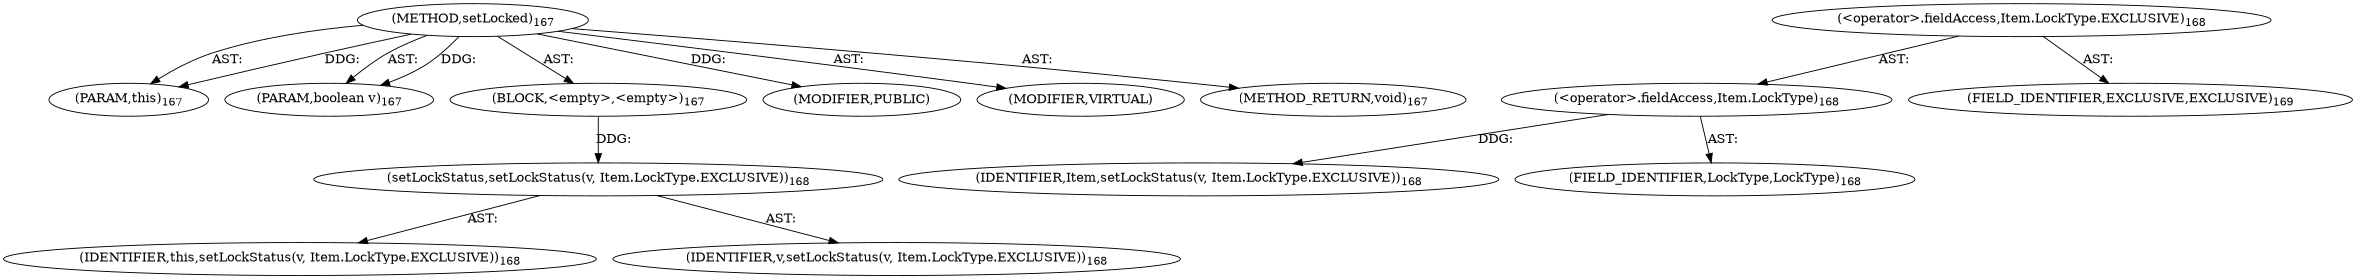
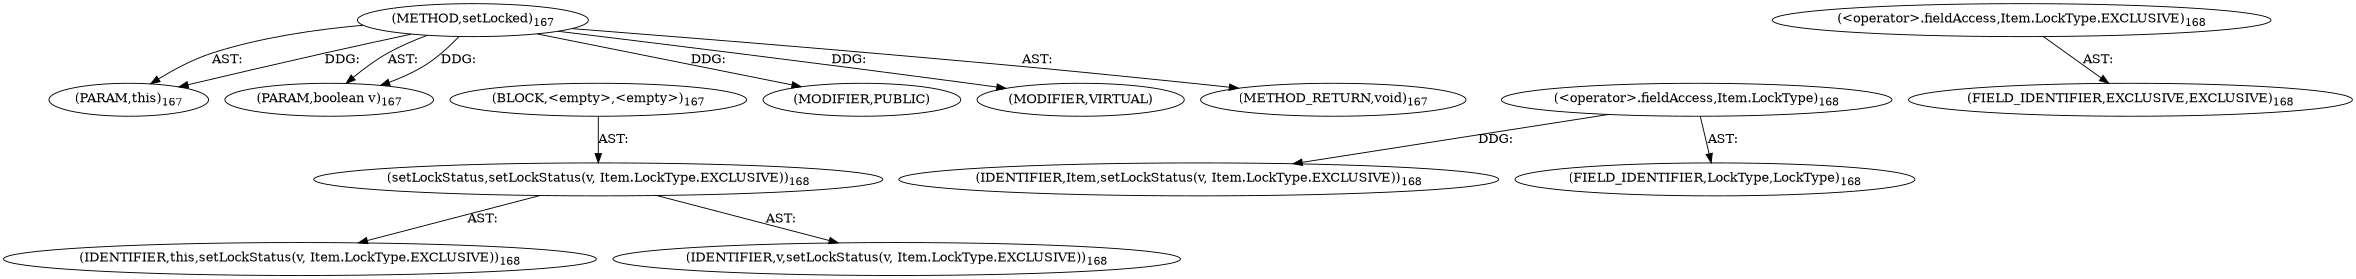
edge "(METHOD,setLocked)" -> "(BLOCK,<empty>,<empty>)": removed, label "AST:"
edge "(<operator>.fieldAccess,Item.LockType.EXCLUSIVE)" -> "(<operator>.fieldAccess,Item.LockType)": removed, label "AST:"
edge "(METHOD,setLocked)" -> "(MODIFIER,VIRTUAL)": label "AST: " -> "DDG: "
node "(FIELD_IDENTIFIER,EXCLUSIVE,EXCLUSIVE)": text "169" -> "168"
edge "(BLOCK,<empty>,<empty>)" -> "(setLockStatus,setLockStatus(v, Item.LockType.EXCLUSIVE))": label "DDG: " -> "AST: "
